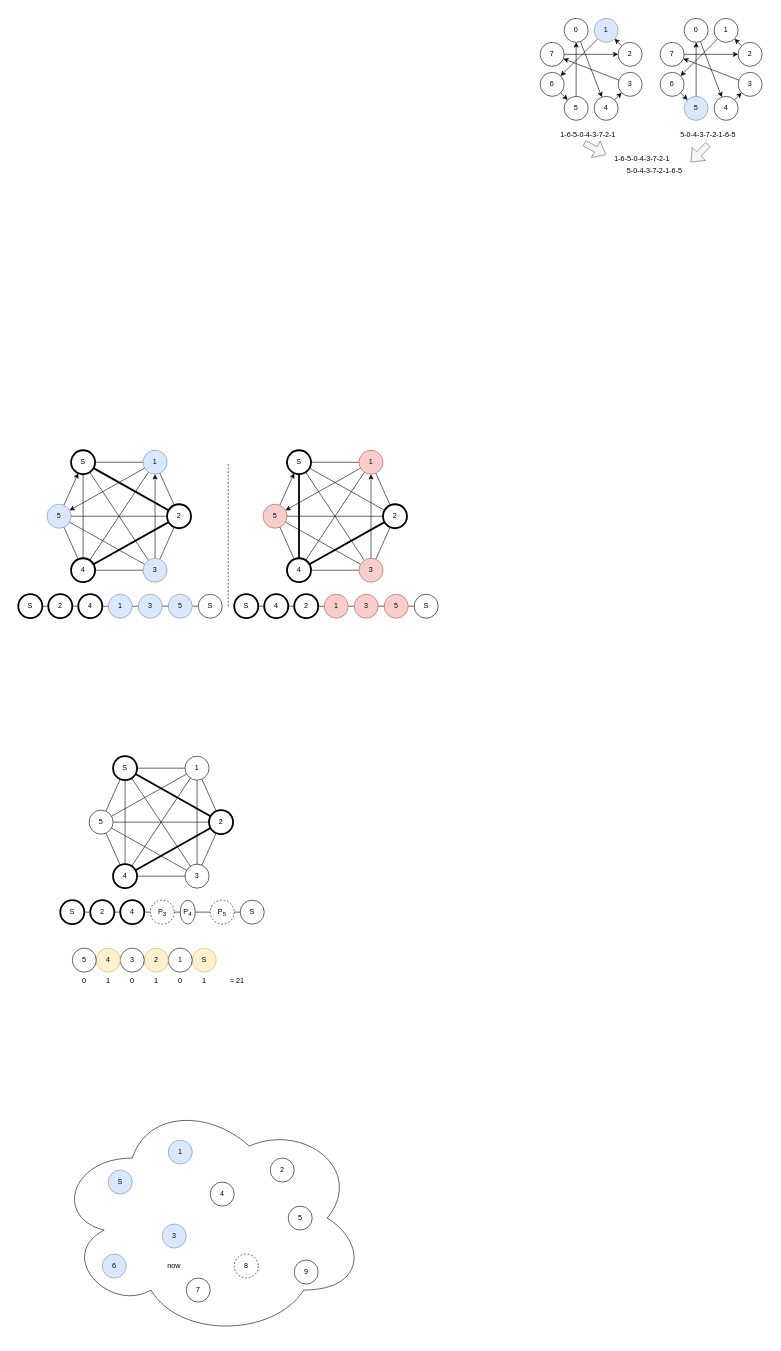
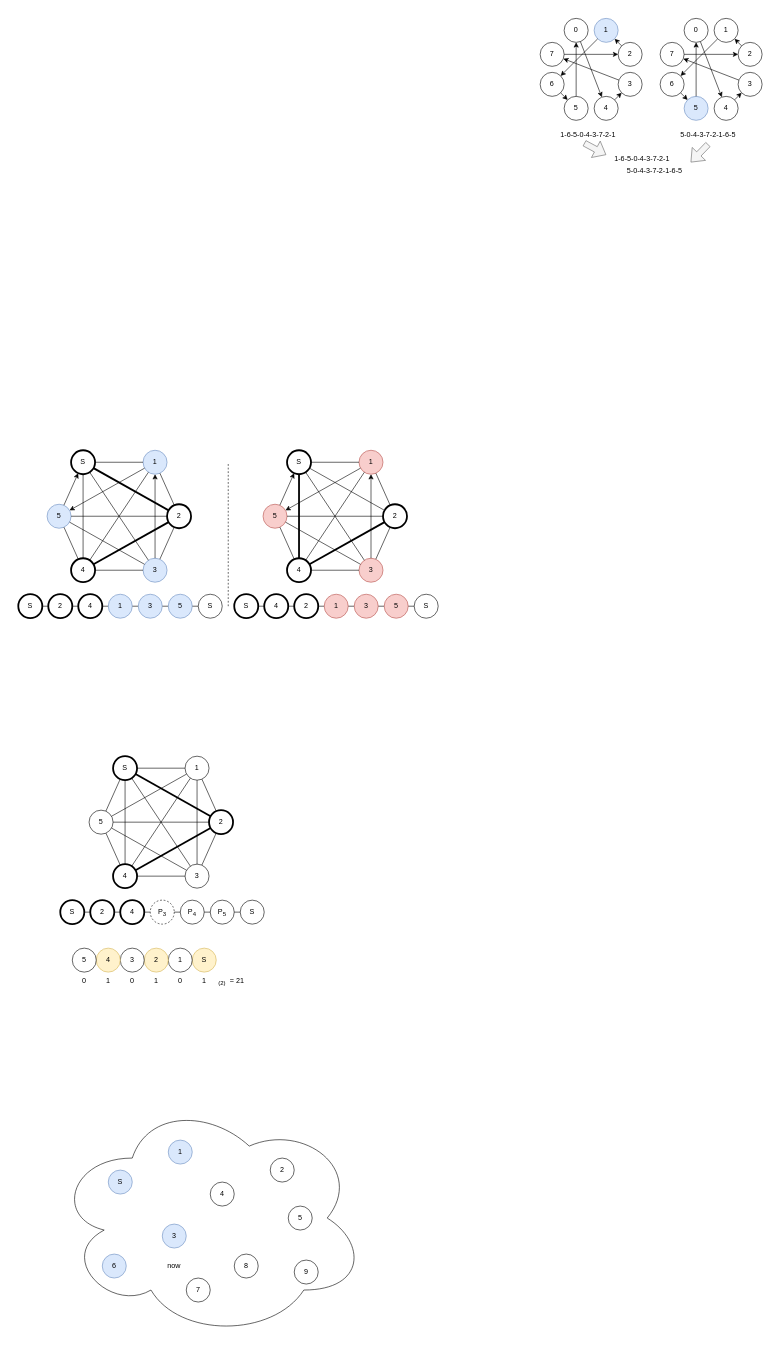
node "P4": size 15x24 -> 24x24
node "P5": style dashed -> solid
node "(2)": added
node "8": style dashed -> solid
